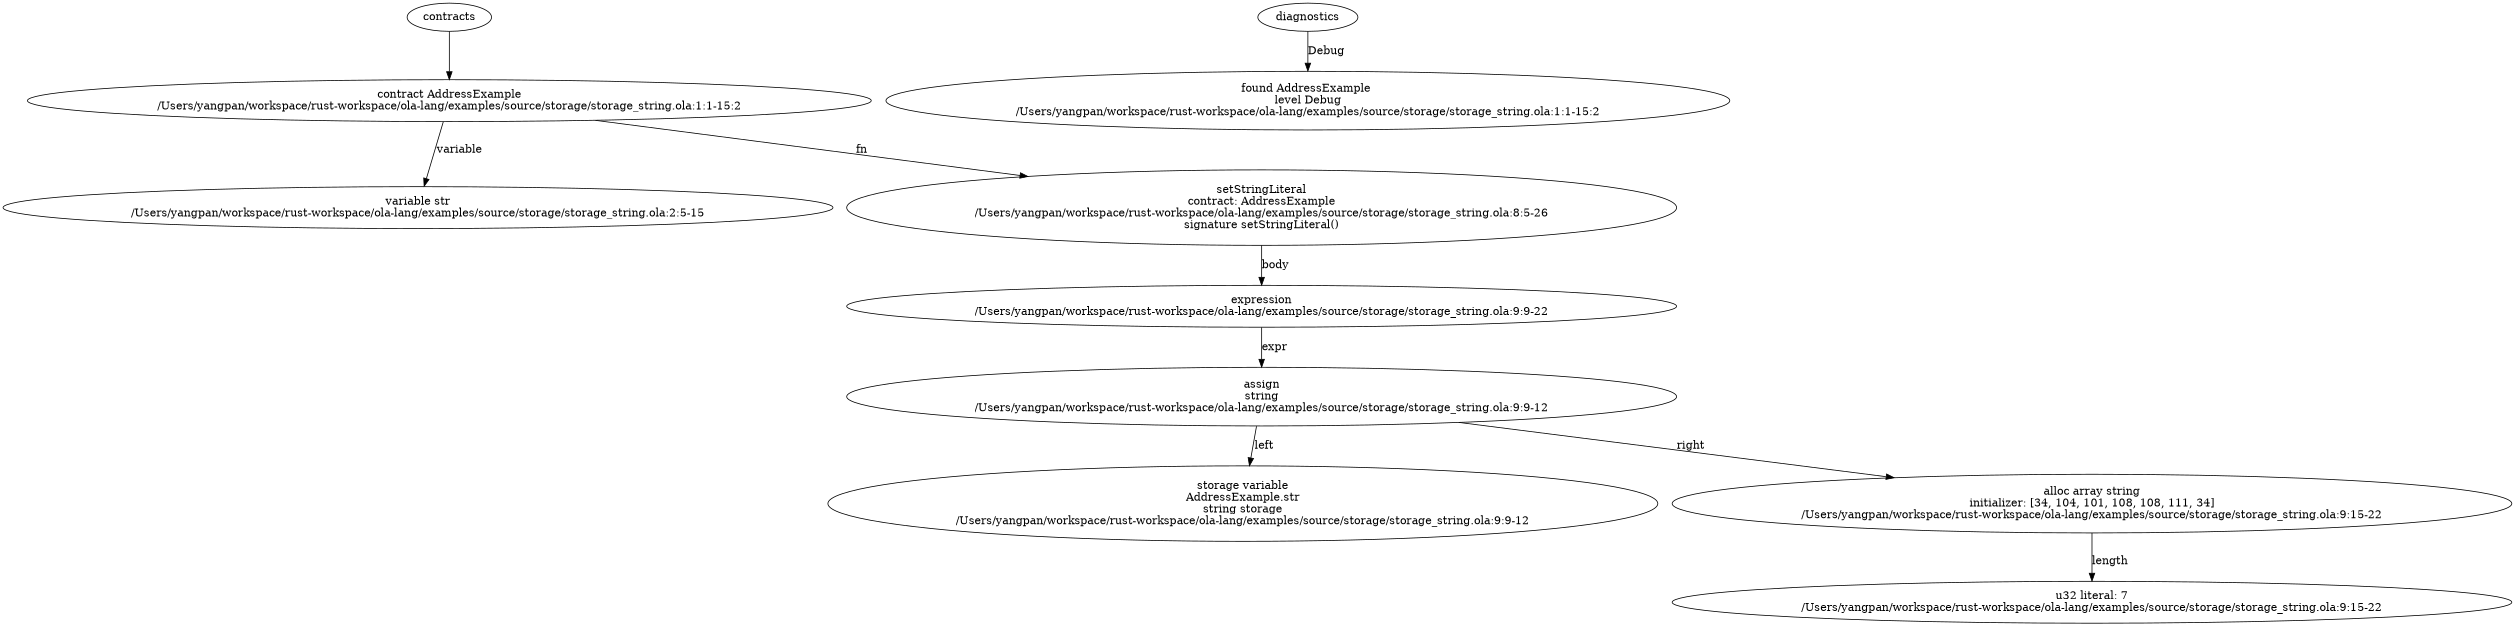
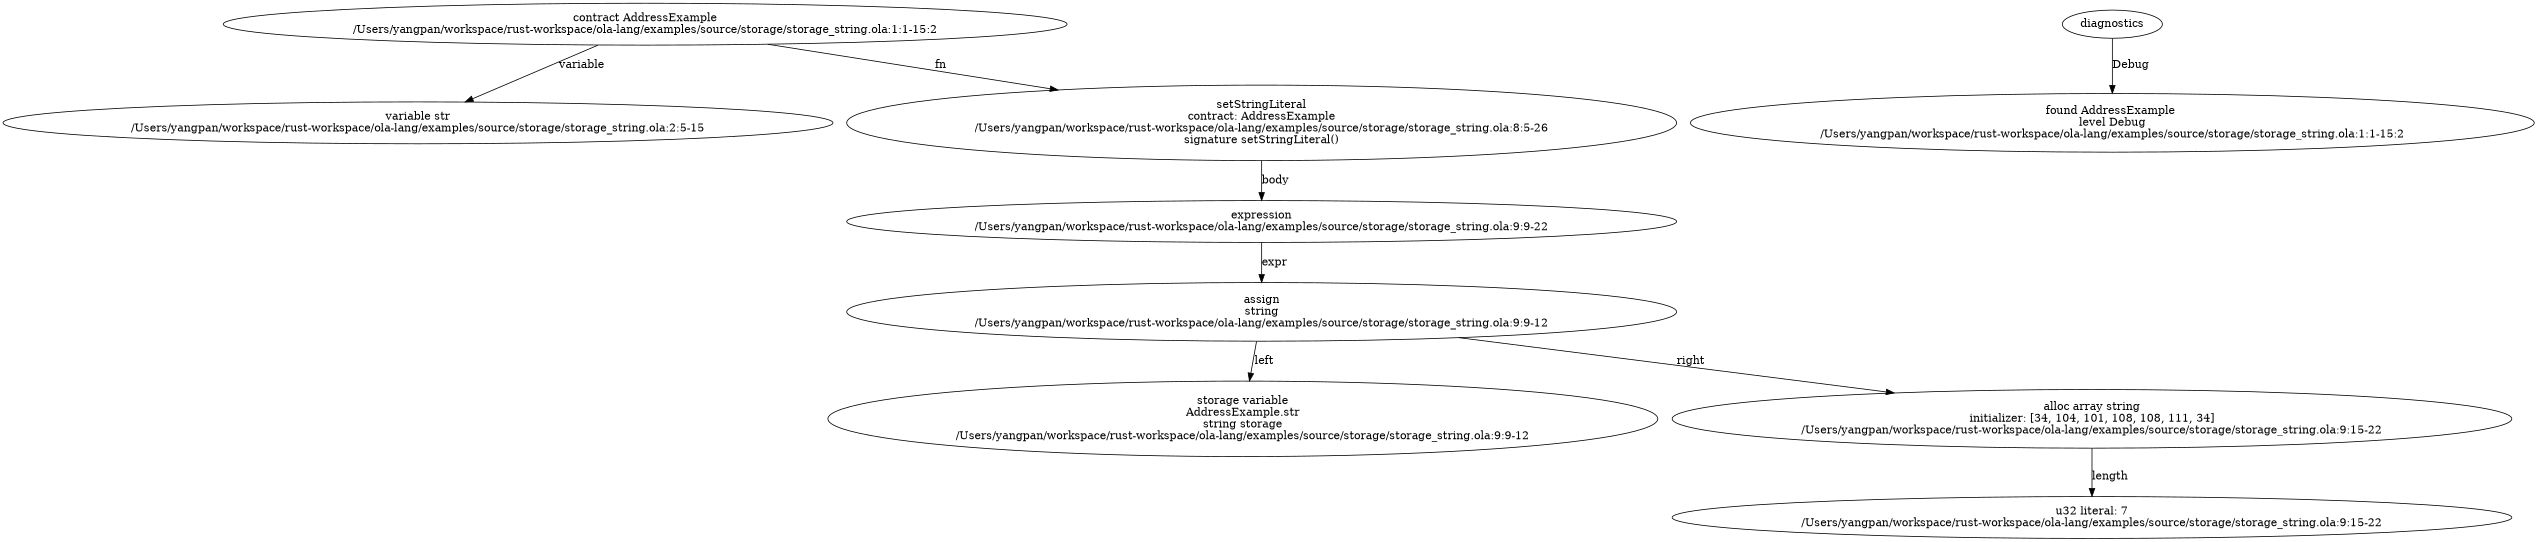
node "contracts": removed
